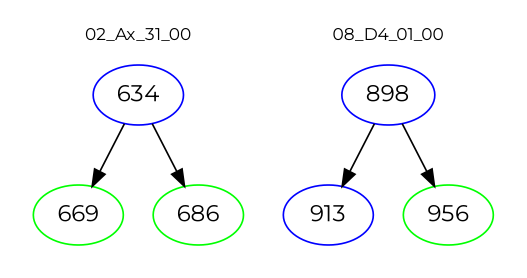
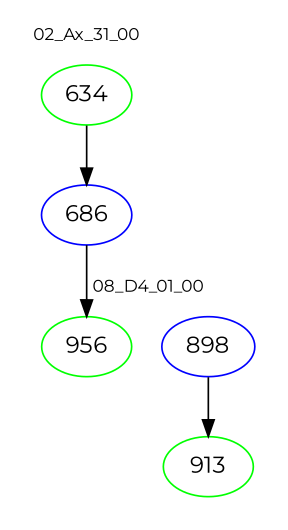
node "634": color blue -> green
edge "898" -> "956": now "686" -> "956"
node "669": removed
node "686": color green -> blue
node "913": color blue -> green
